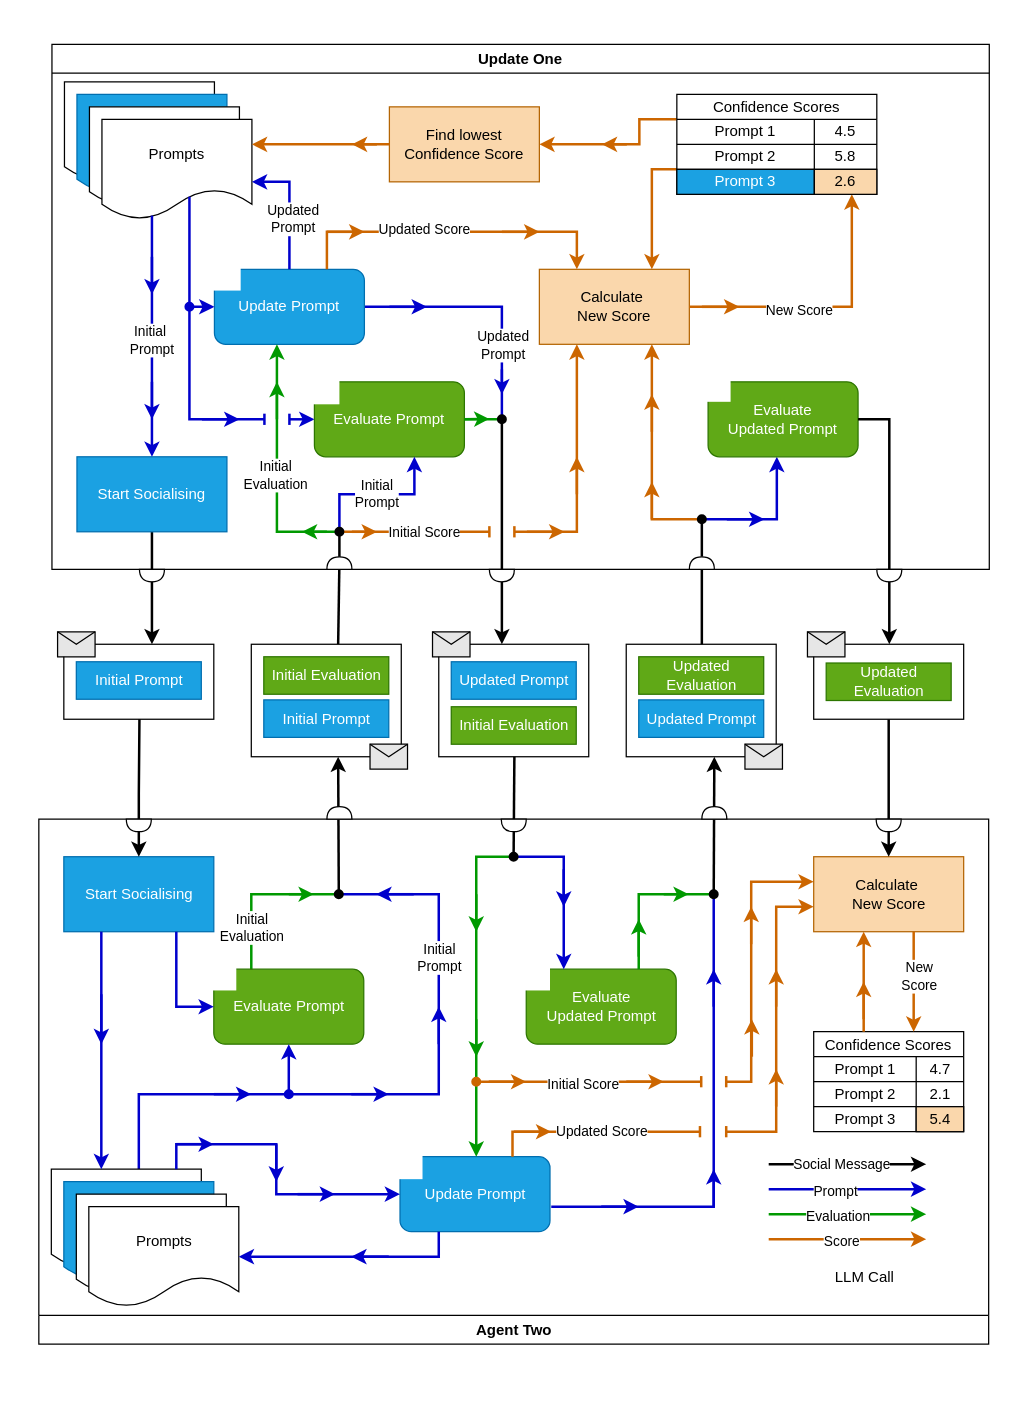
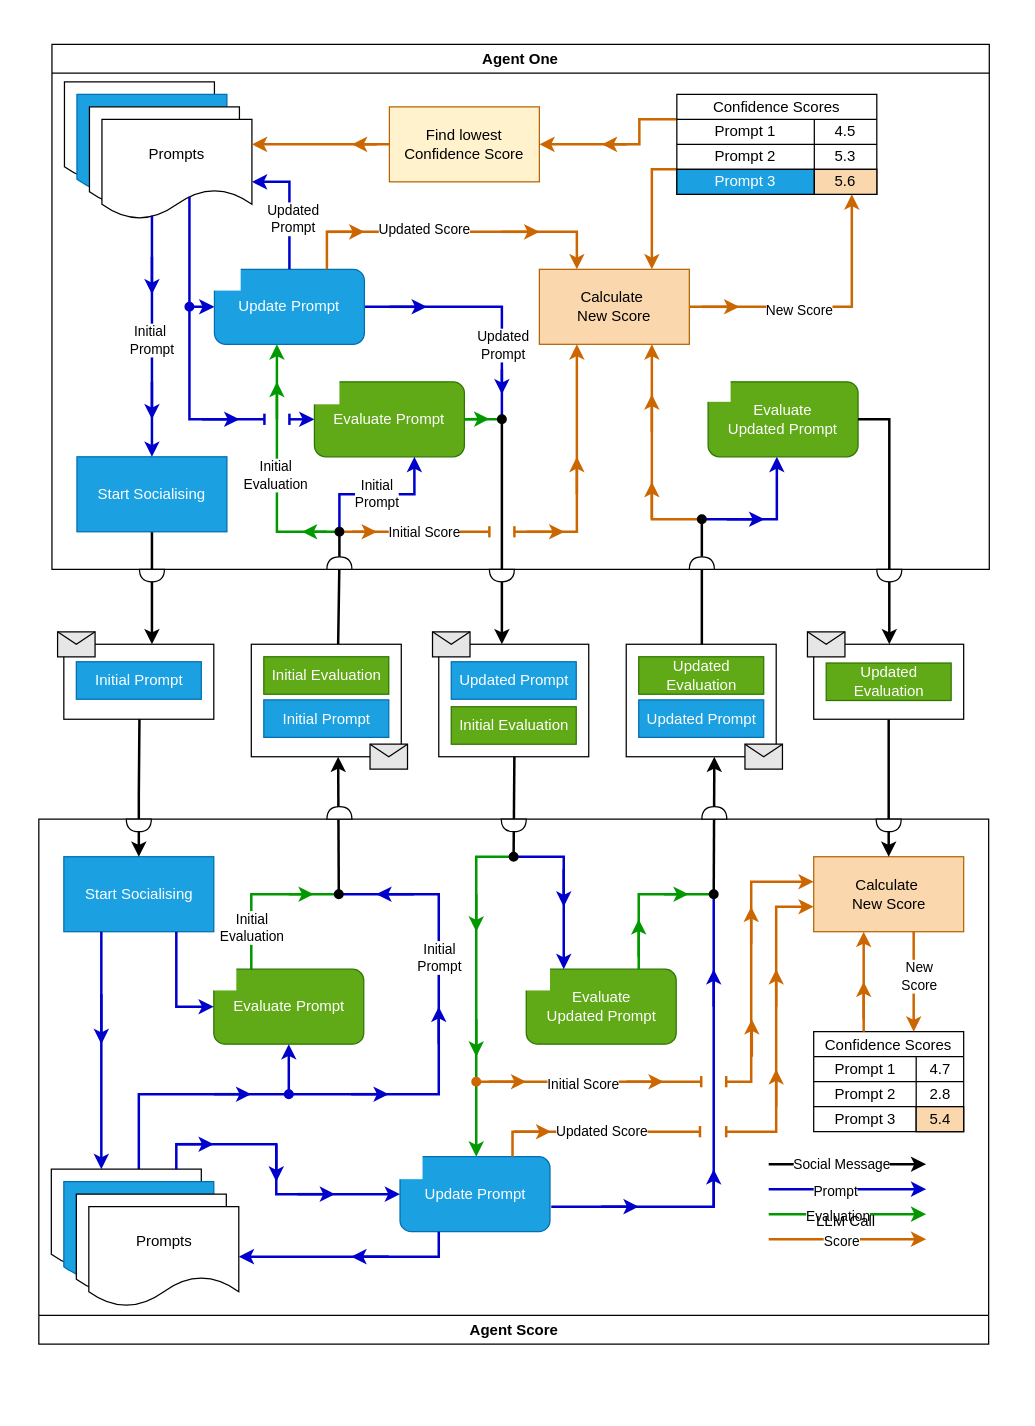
node "Update One": label "Update One" -> "Agent One"
node "Find lowest Confidence Score": fillcolor #fad7ac -> #fff2cc
node "5.8": label "5.8" -> "5.3"
node "2.6": label "2.6" -> "5.6"
node "2.1": label "2.1" -> "2.8"
node "LLM Call": moved (864, 1278) -> (845, 1222)
node "Agent Two": label "Agent Two" -> "Agent Score"
